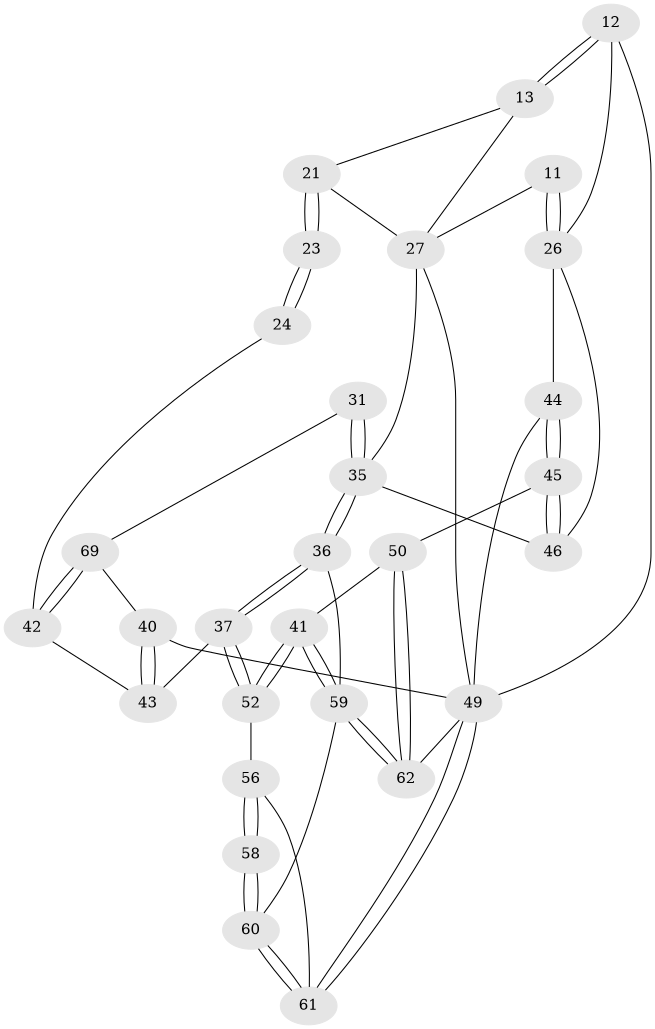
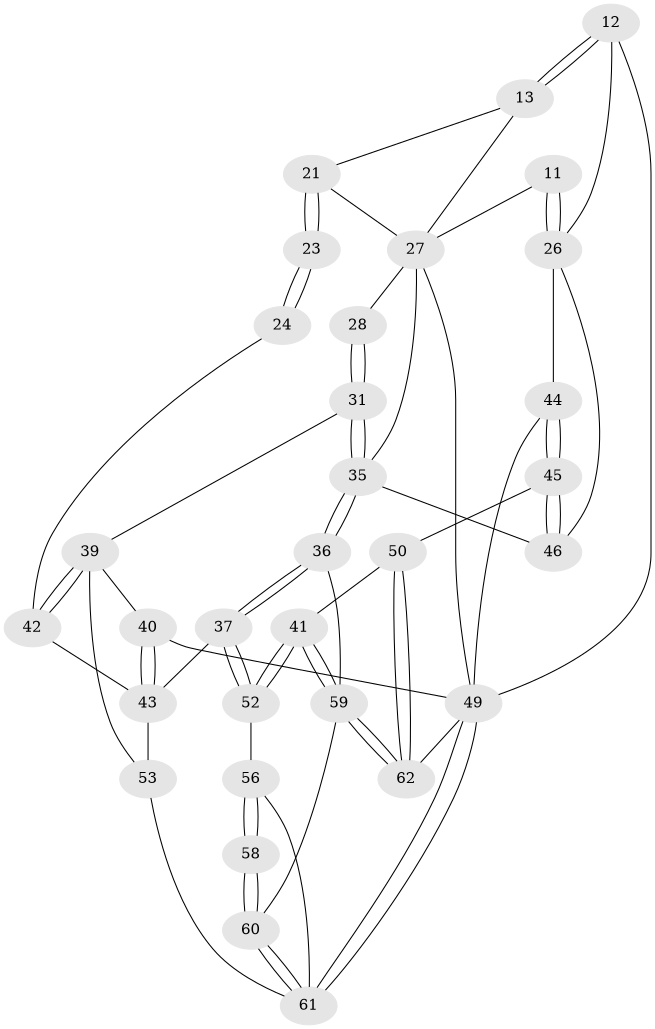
node "28": added
node "69": label "69" -> "39"
node "53": added
